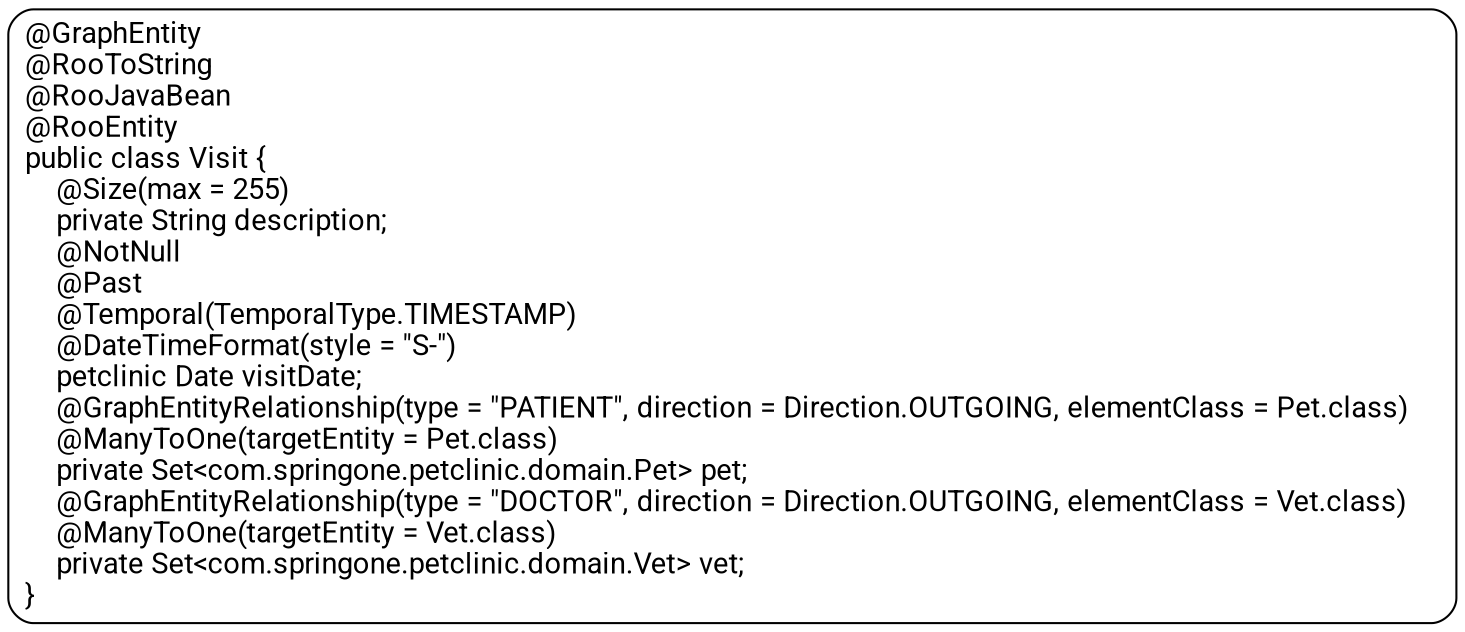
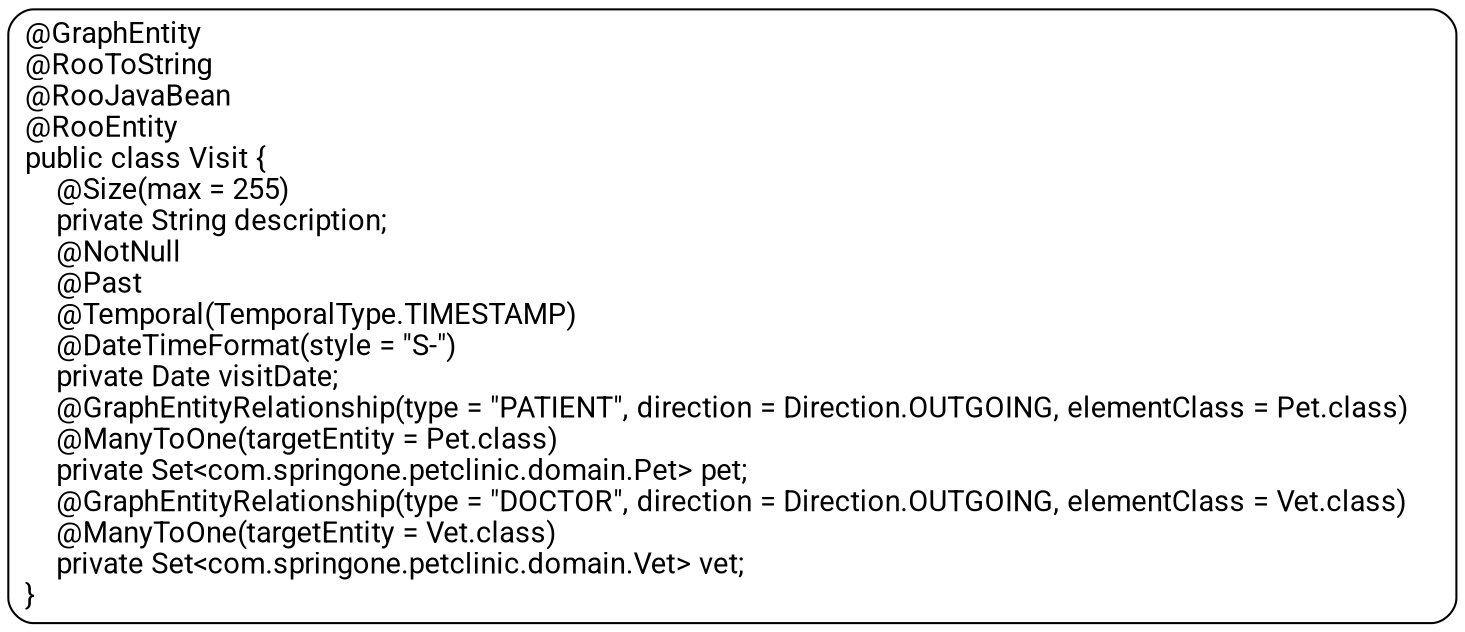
node "@GraphEntity": text "petclinic Date visitDate;" -> "private Date visitDate;"
